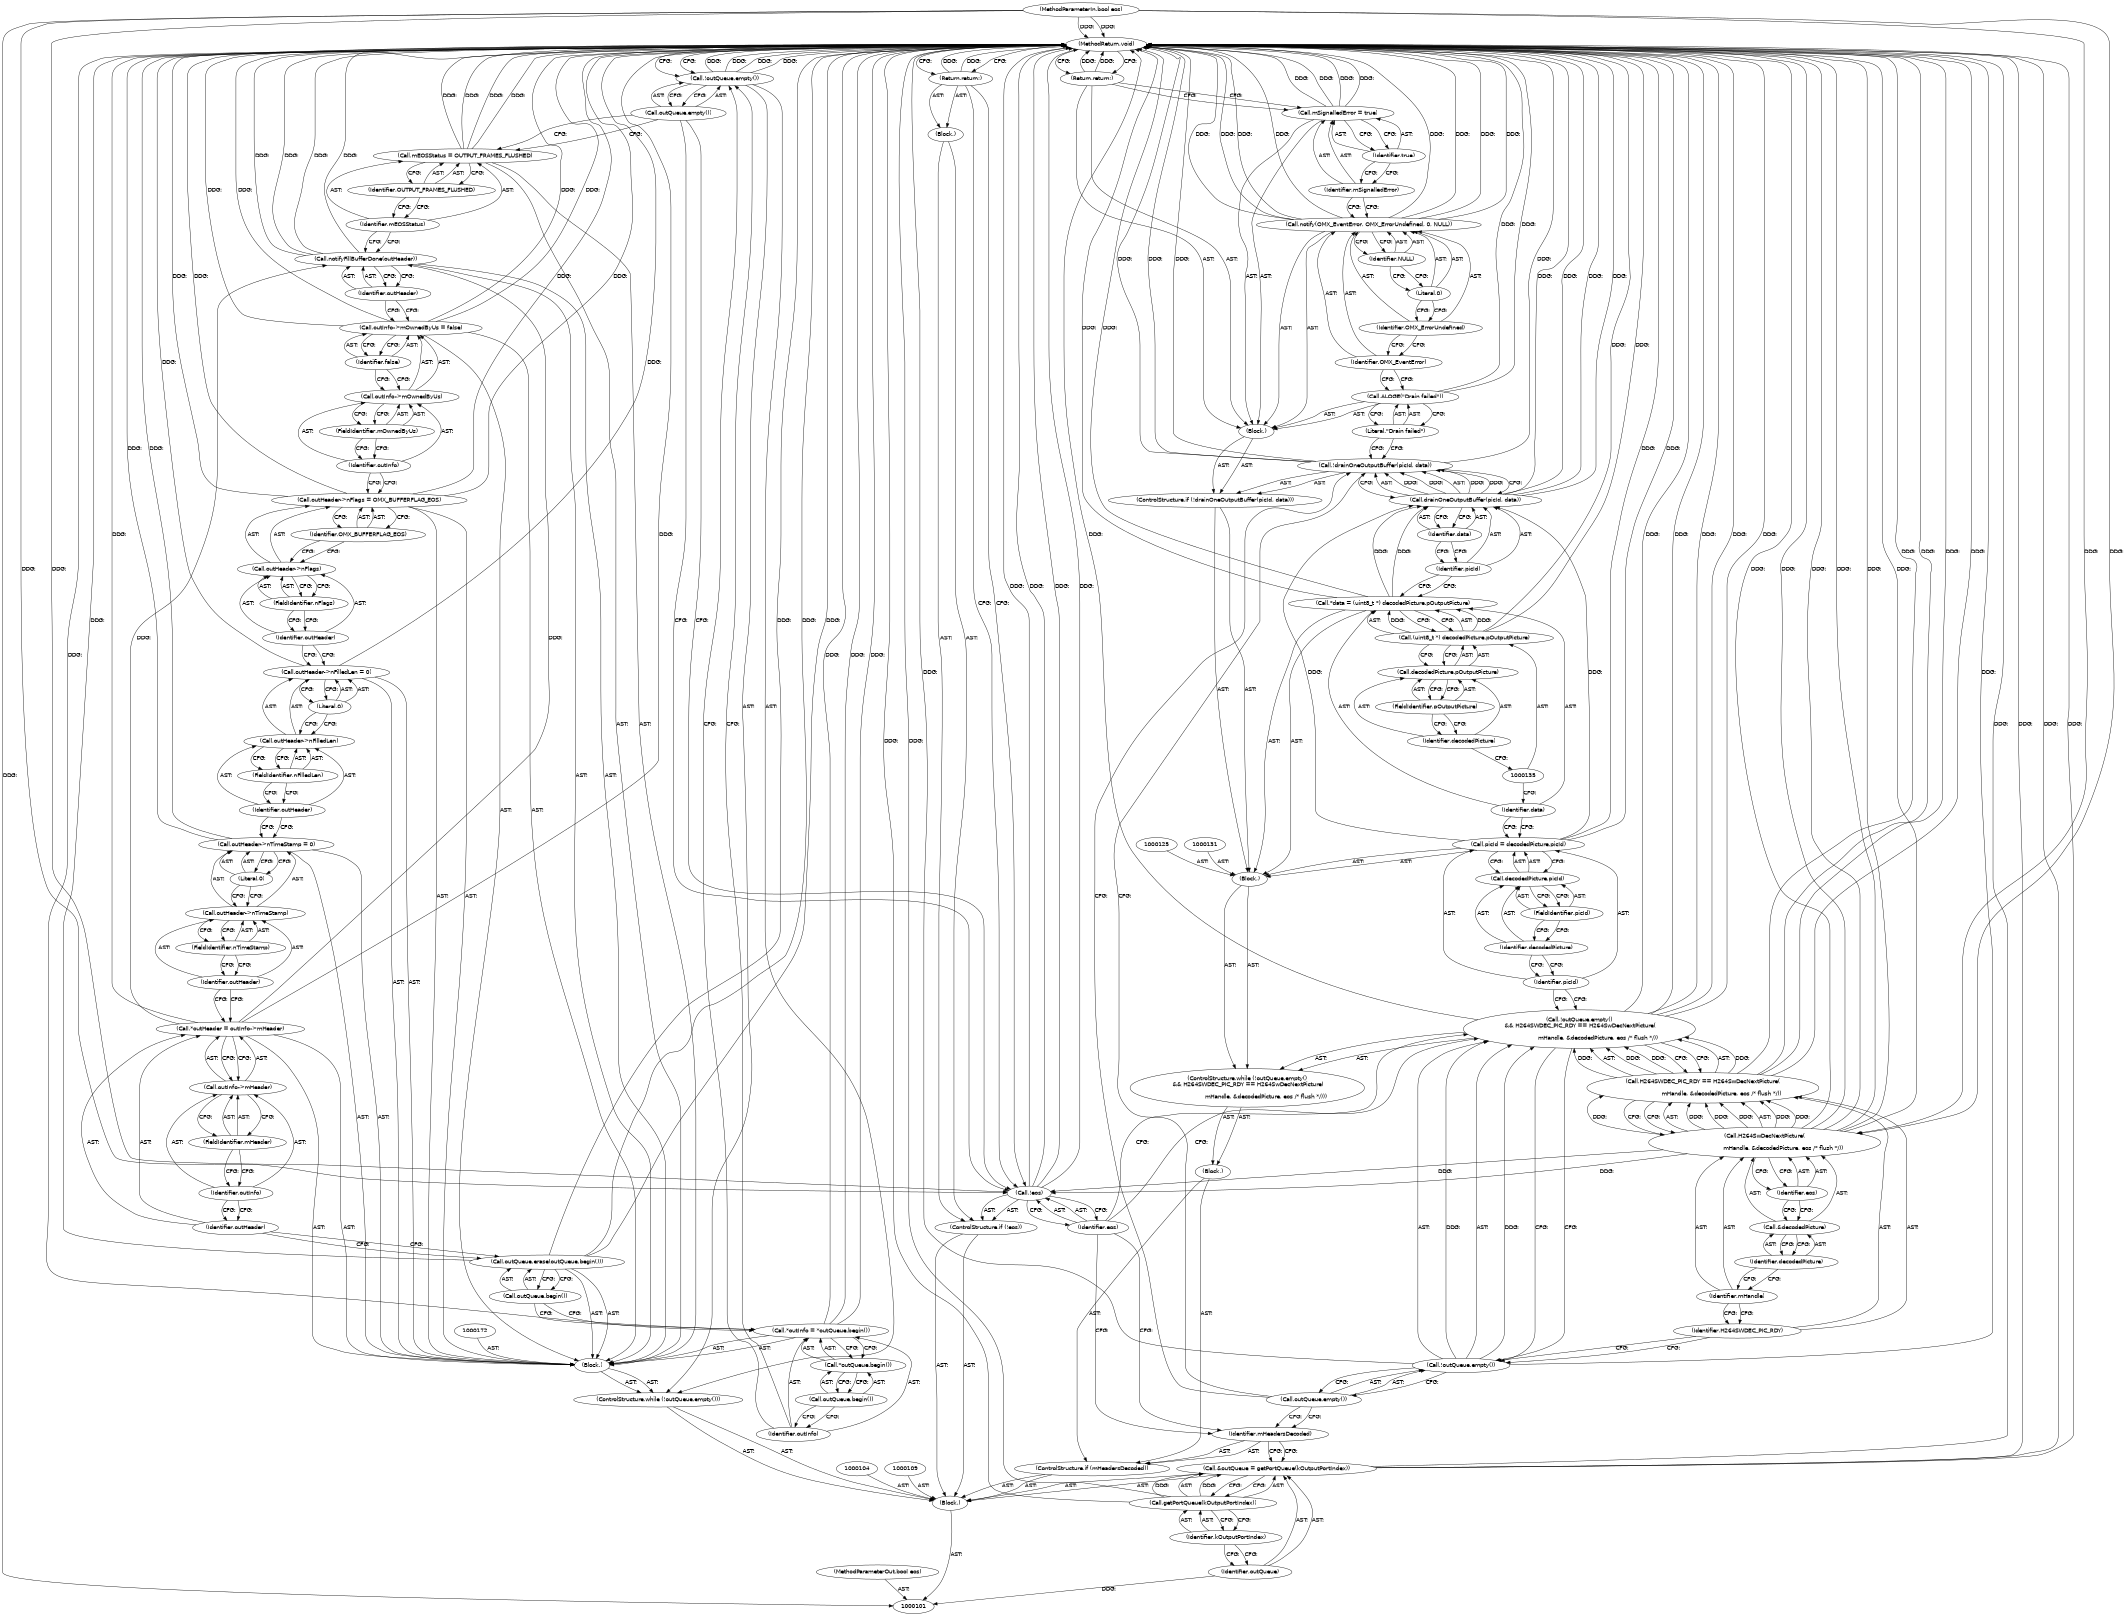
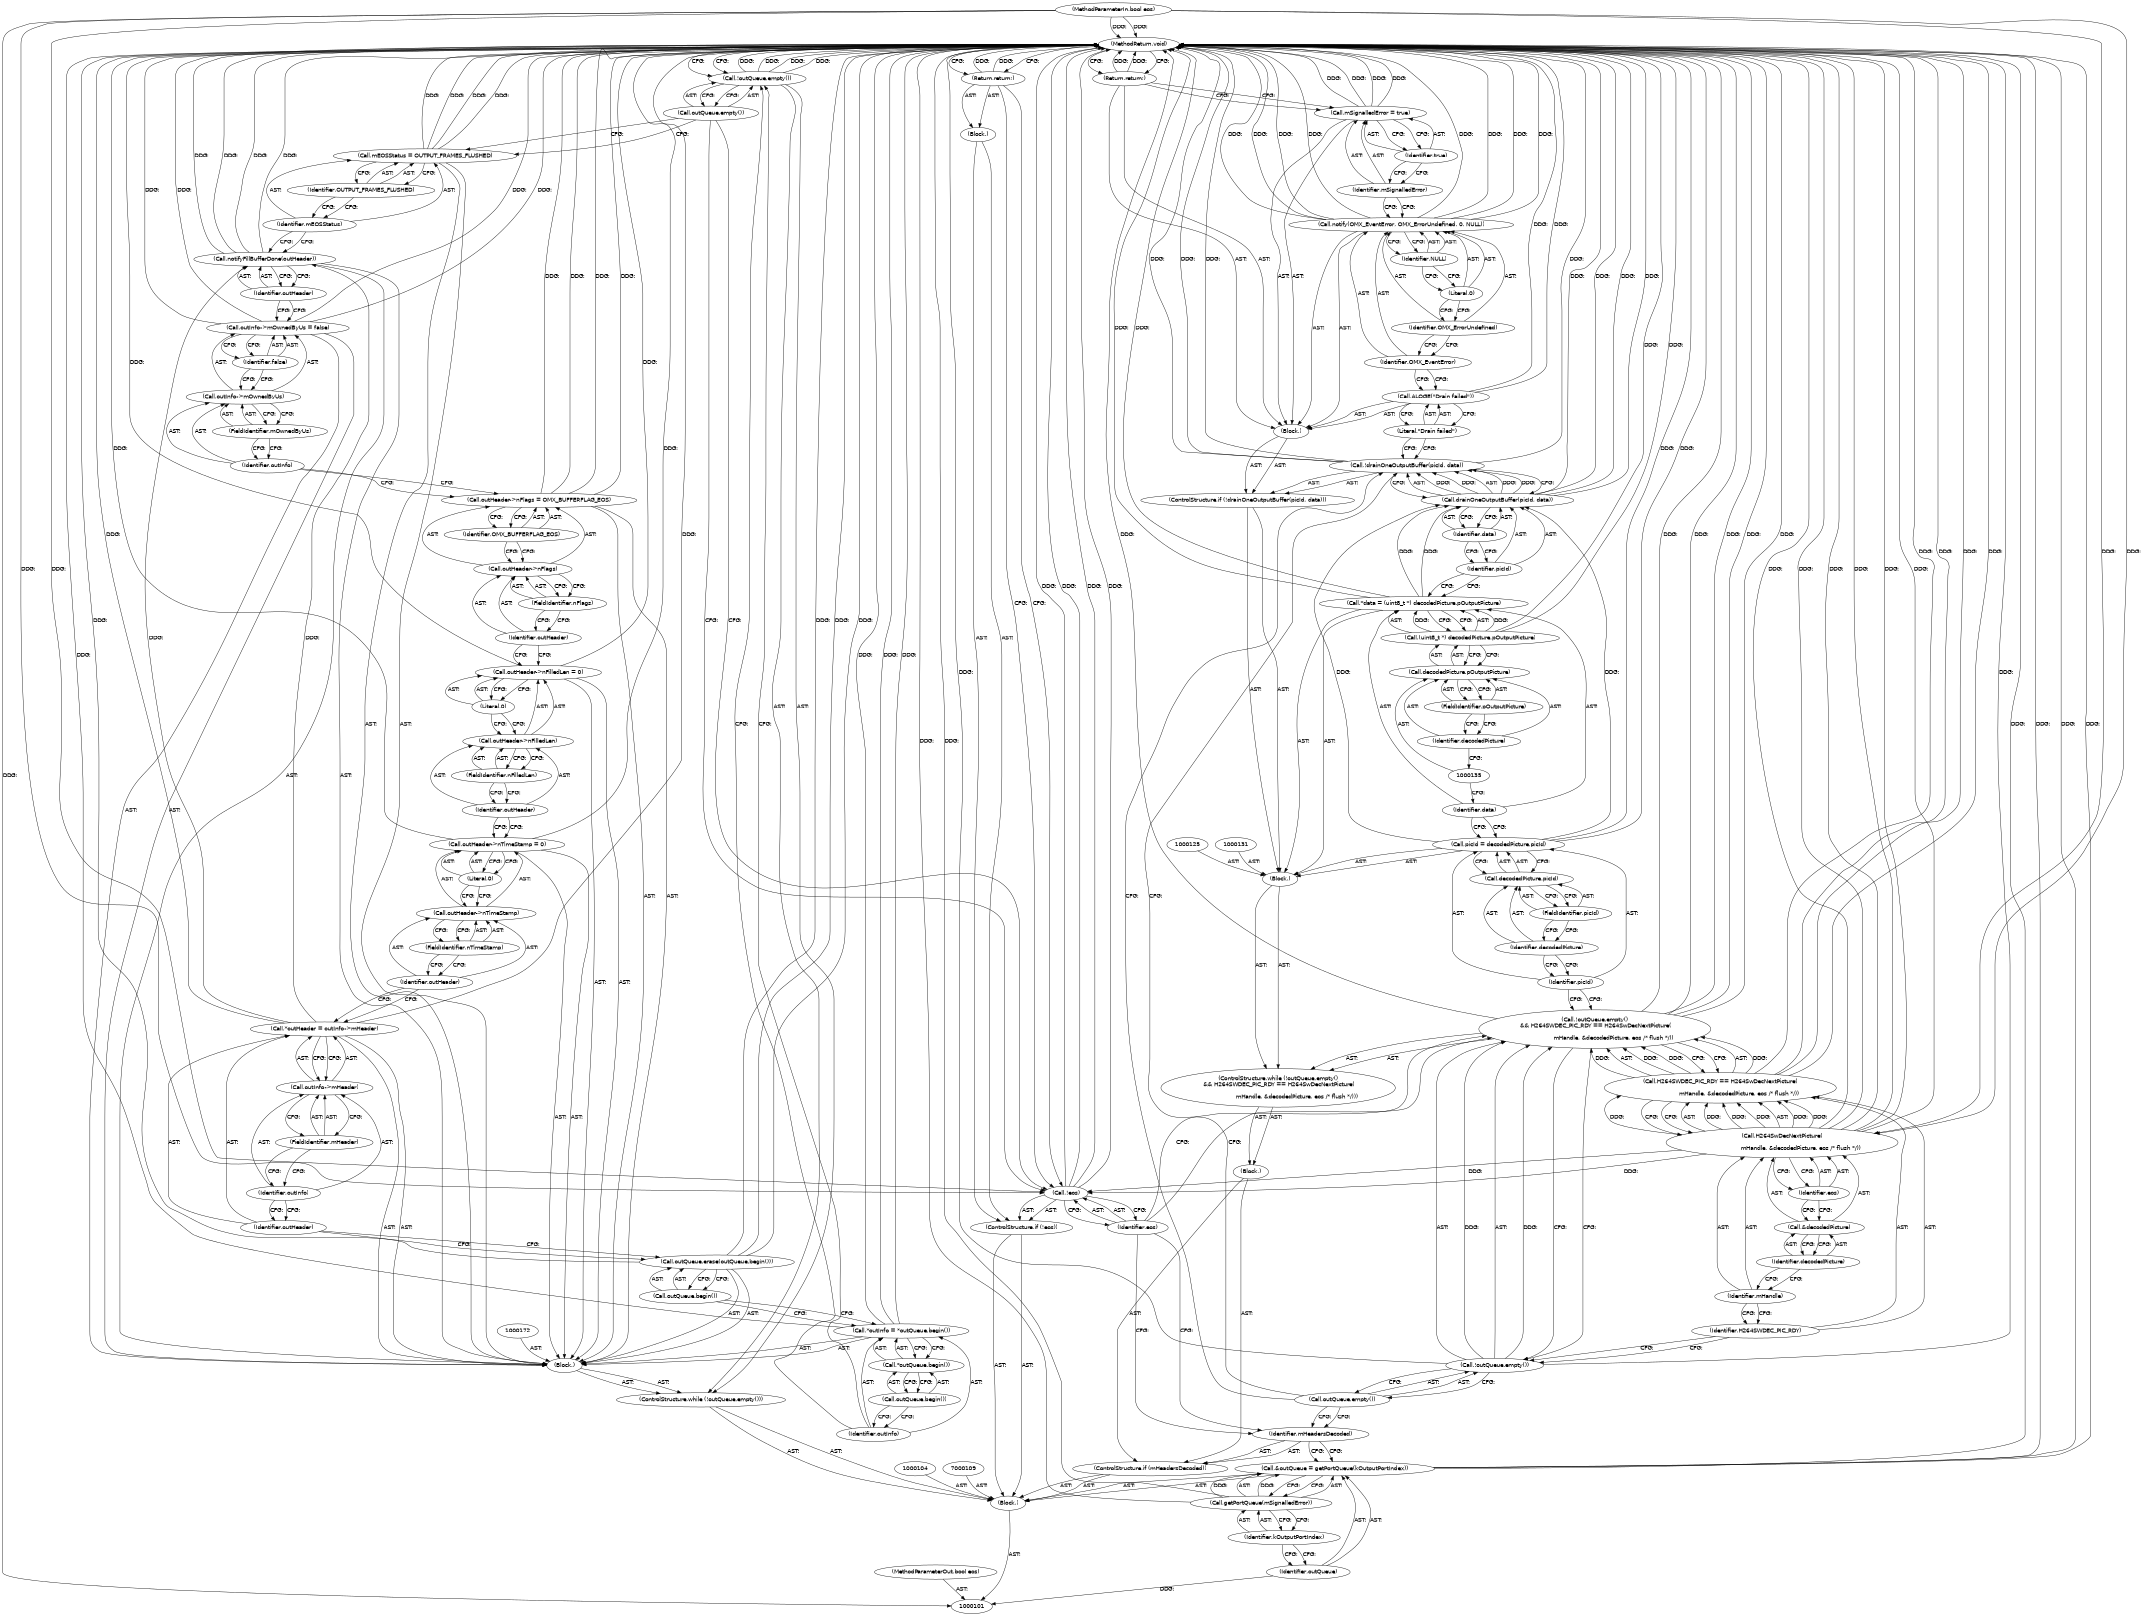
edge "1000135" -> "(Call,(uint8_t *) decodedPicture.pOutputPicture)": now "1000135" -> "(Call,decodedPicture.pOutputPicture)"
node "1000109": label "1000109" -> "7000109"
node "(Call,getPortQueue(kOutputPortIndex))": label "(Call,getPortQueue(kOutputPortIndex))" -> "(Call,getPortQueue(mSignalledError))"
